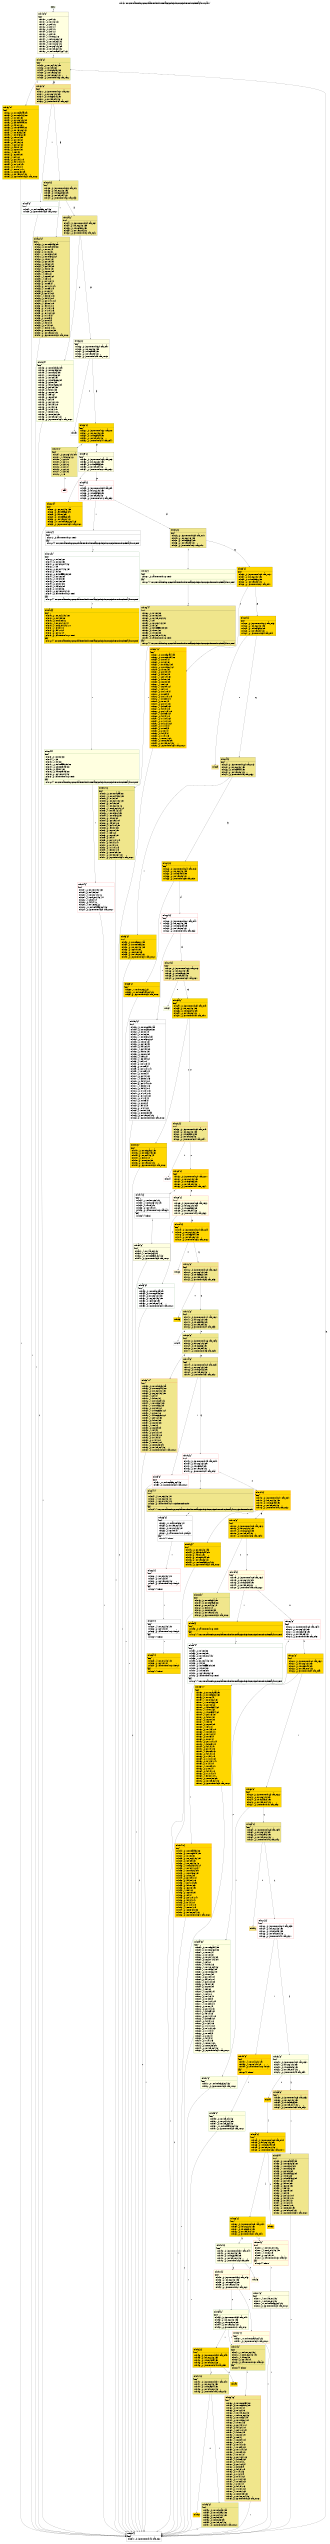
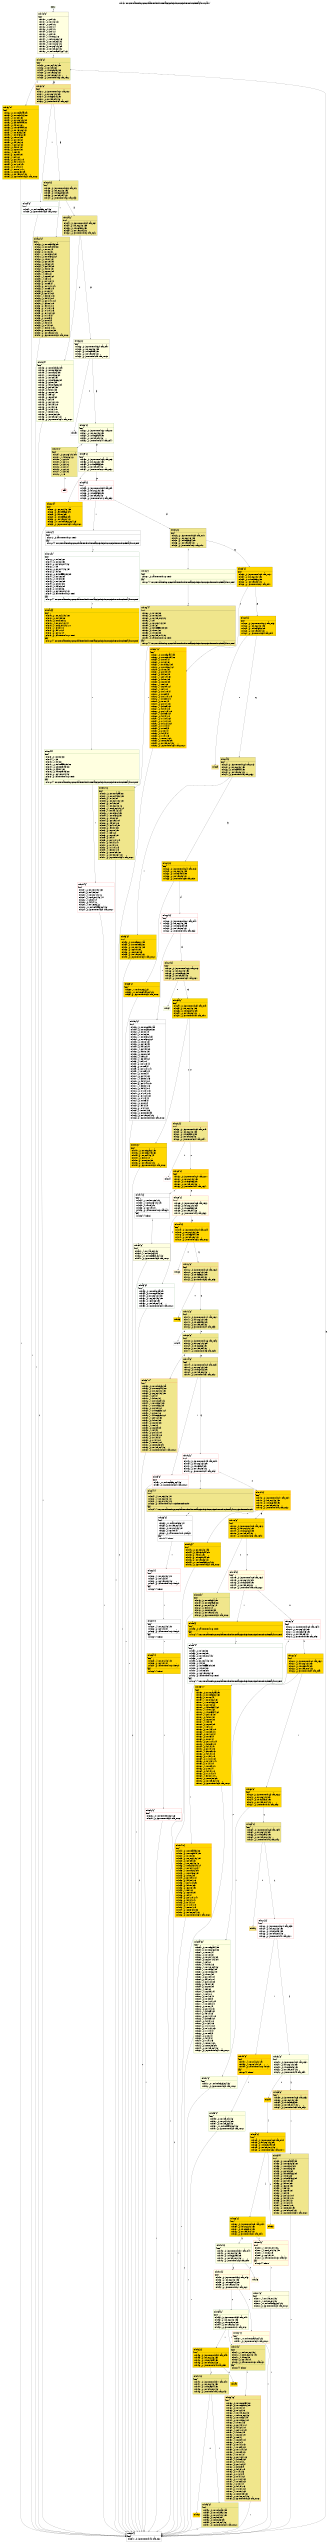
node "0x401582 [28]": fillcolor gold -> lightyellow
node "0x402296 [15]": added
